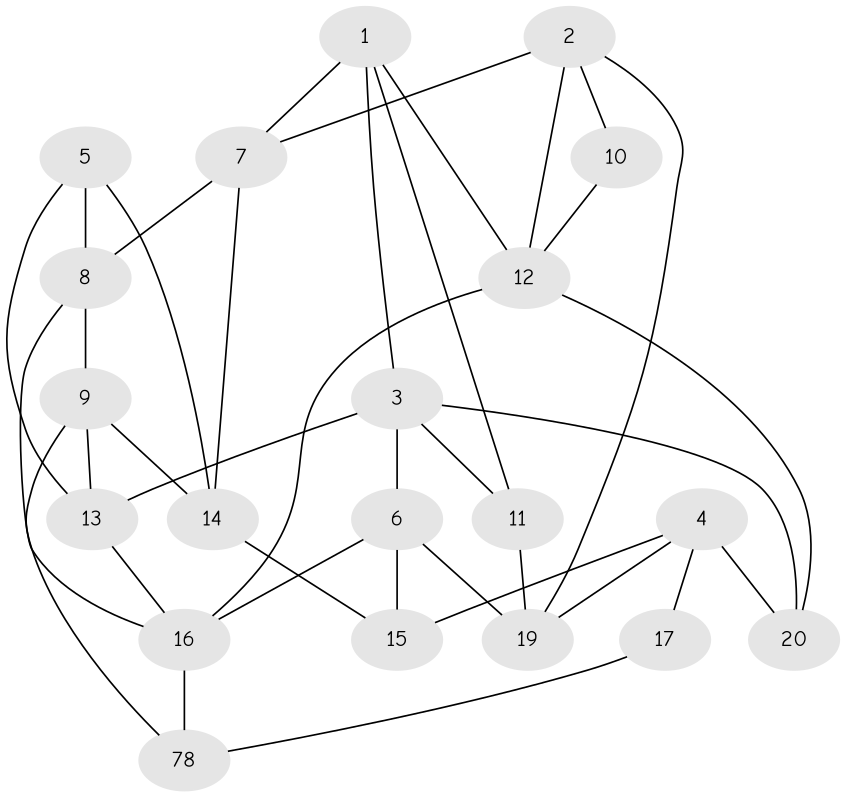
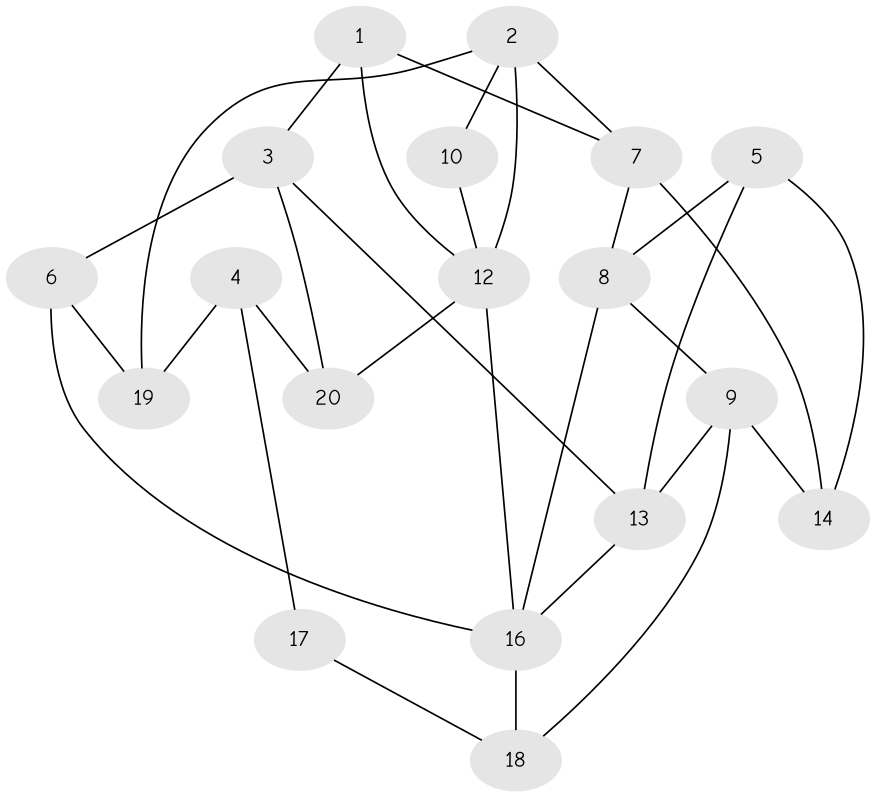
node "11": removed
node "15": removed
node "78": label "78" -> "18"
